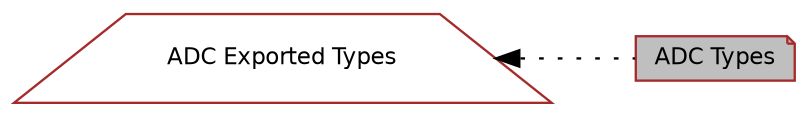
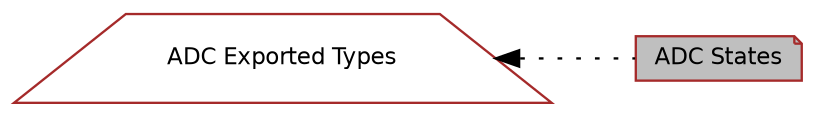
node "ADC Types": label "ADC Types" -> "ADC States"
